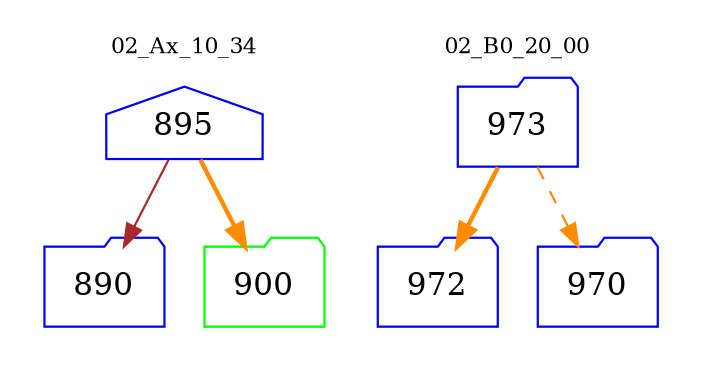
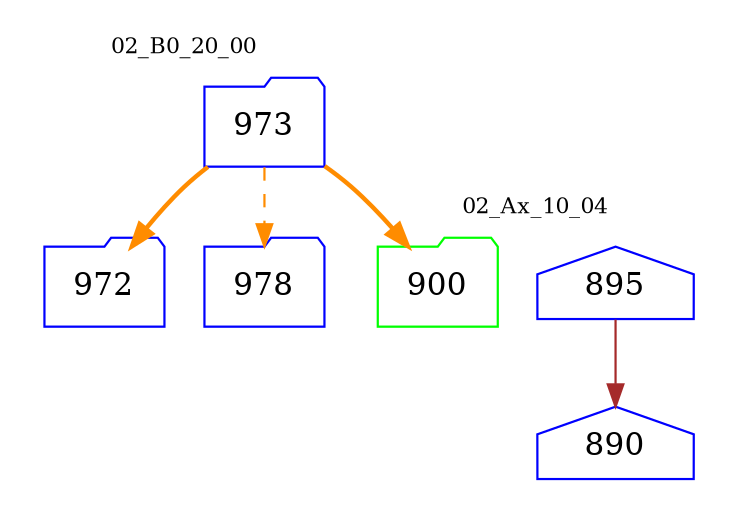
cluster "02_Ax_10_34": label "02_Ax_10_34" -> "02_Ax_10_04"
edge "895" -> "900": now "973" -> "900"
node "890": shape folder -> house
node "970": label "970" -> "978"
